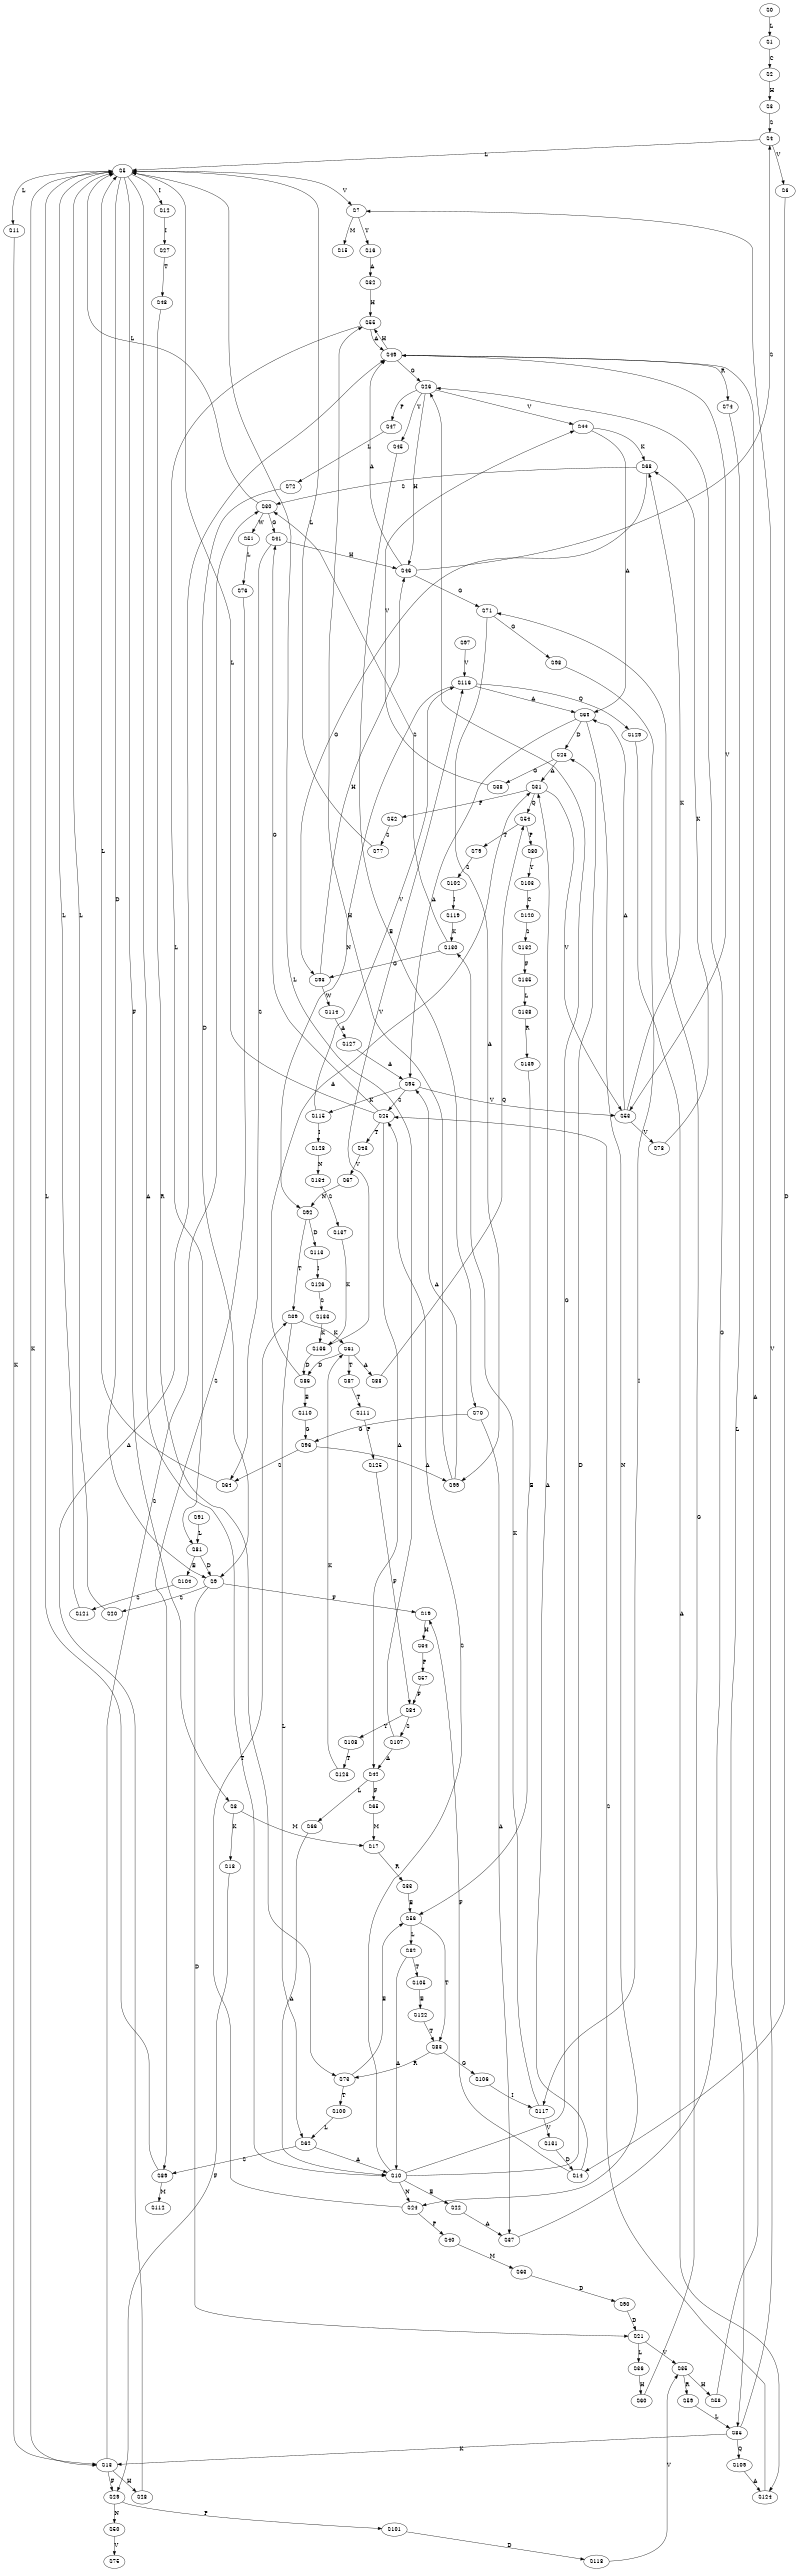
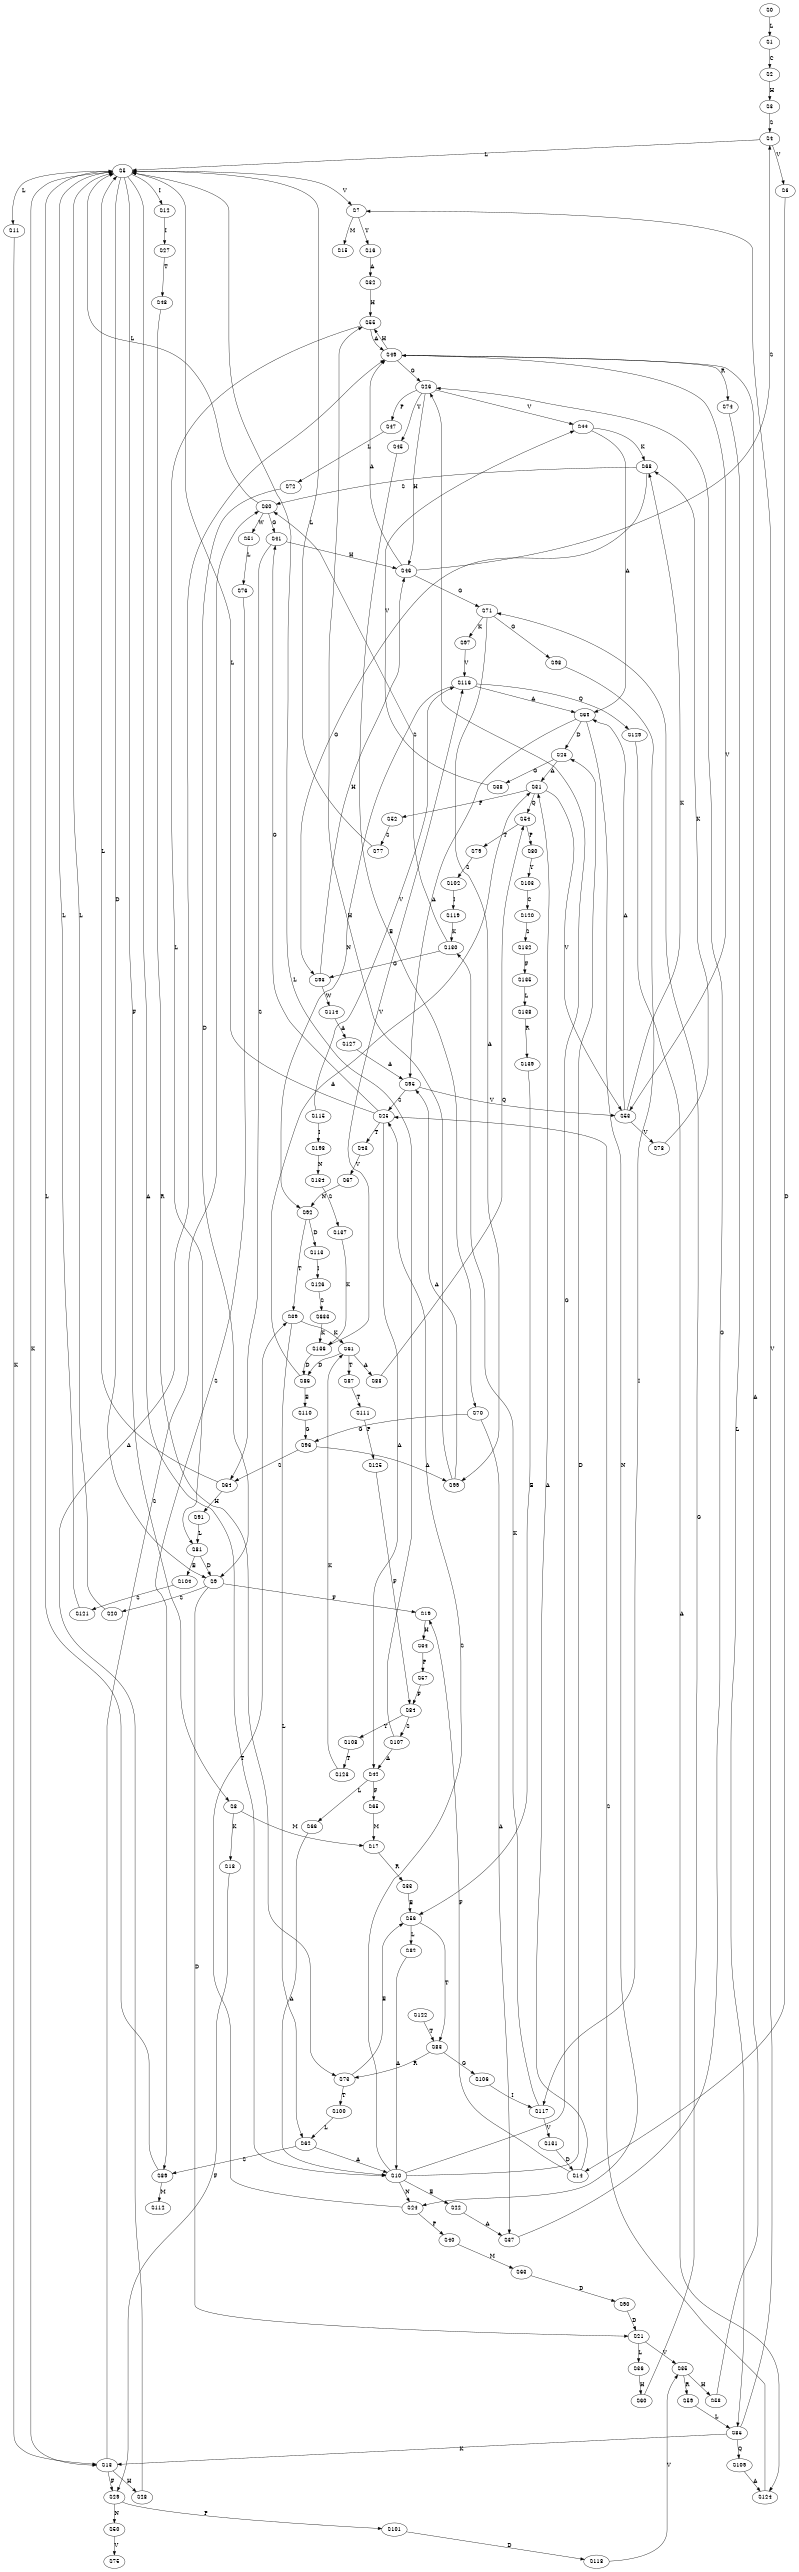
edge "S71" -> "S97": added, label "K"
edge "S95" -> "S115": removed, label "K"
node "S128": label "S128" -> "S198"
node "S133": label "S133" -> "S633"
edge "S64" -> "S91": added, label "H"
node "S105": removed
